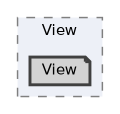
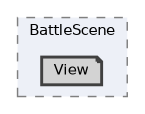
cluster "View": label "View" -> "BattleScene"
